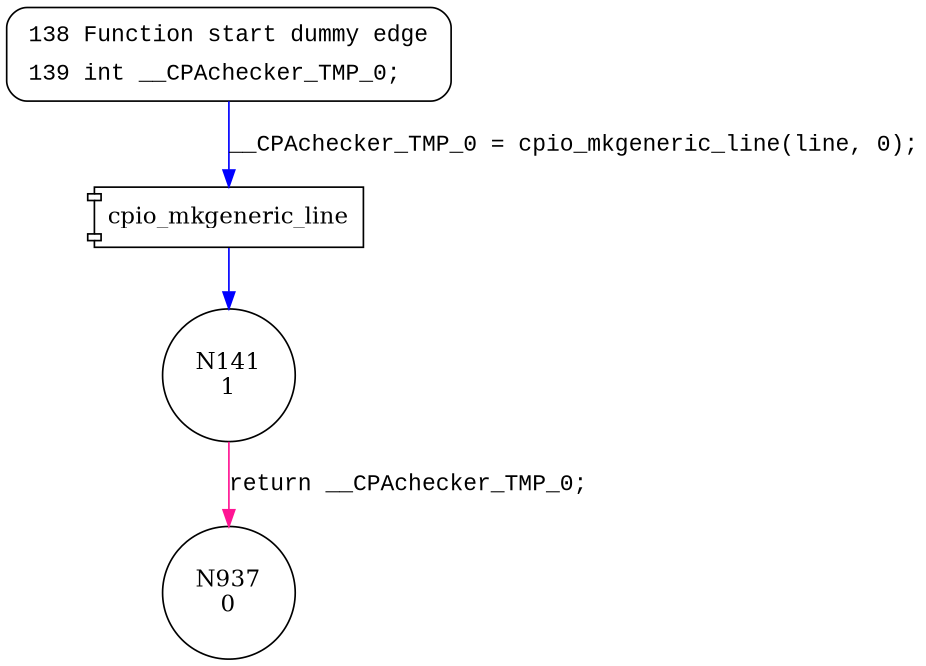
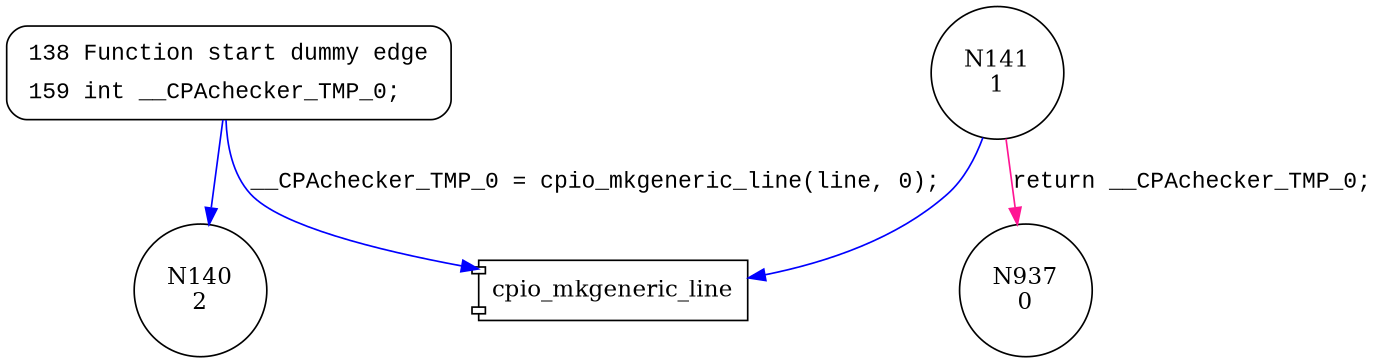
node "138": text "139" -> "159"
edge "cpio_mkgeneric_line" -> "N141 1": reversed
node "N140 2": added
